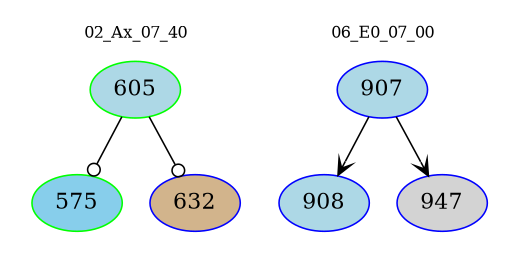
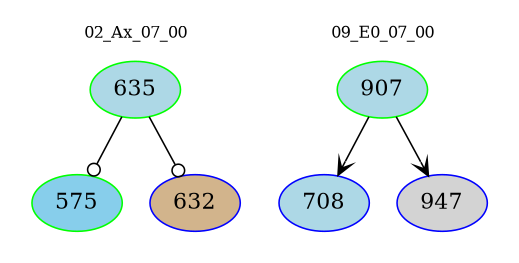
cluster "02_Ax_07_40": label "02_Ax_07_40" -> "02_Ax_07_00"
cluster "06_E0_07_00": label "06_E0_07_00" -> "09_E0_07_00"
node "605": label "605" -> "635"
node "907": color blue -> green
node "908": label "908" -> "708"
